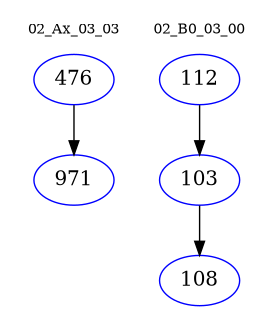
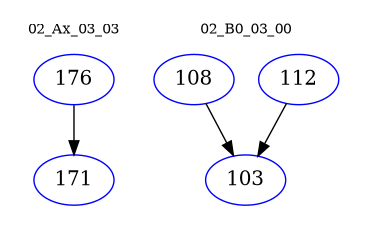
node "476": label "476" -> "176"
node "971": label "971" -> "171"
edge "103" -> "108": reversed
